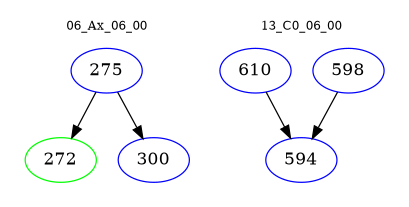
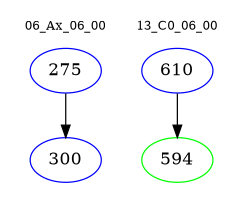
node "598": removed
node "272": removed
node "594": color blue -> green
